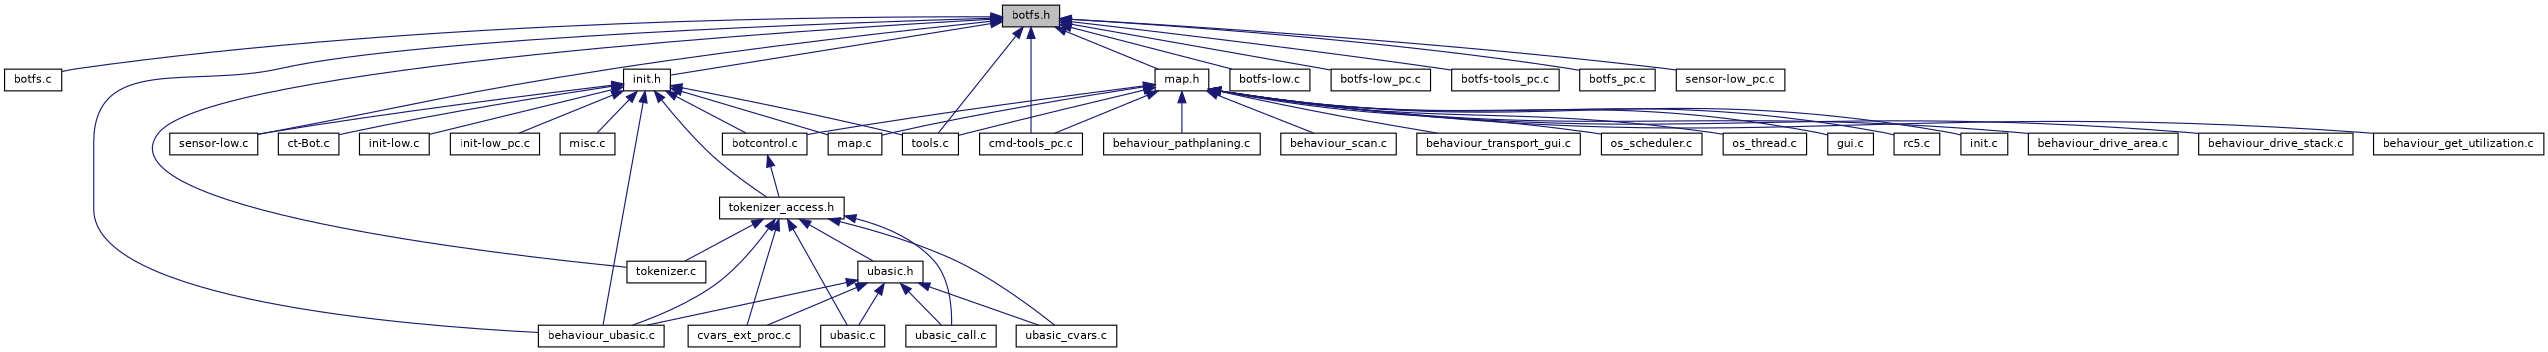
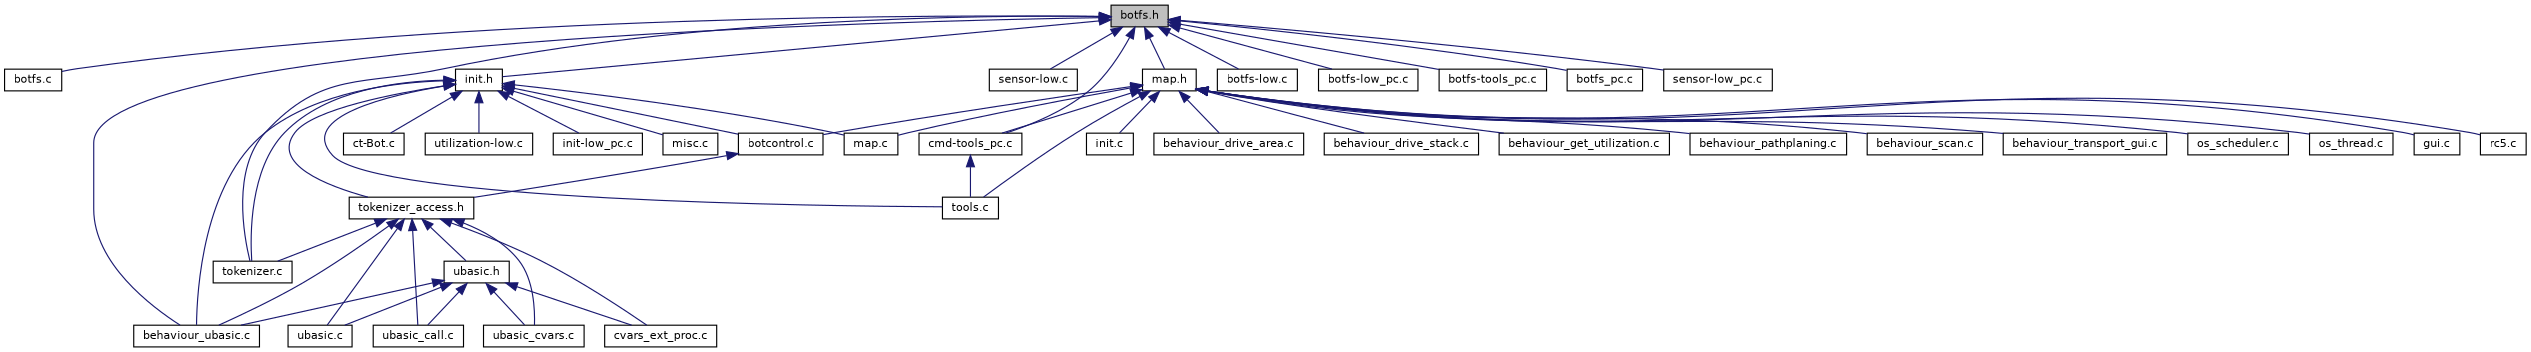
edge "tools.c" -> "botfs.h": now "tools.c" -> "cmd-tools_pc.c"
edge "sensor-low.c" -> "init.h": now "tokenizer.c" -> "init.h"
node "init-low.c": label "init-low.c" -> "utilization-low.c"
